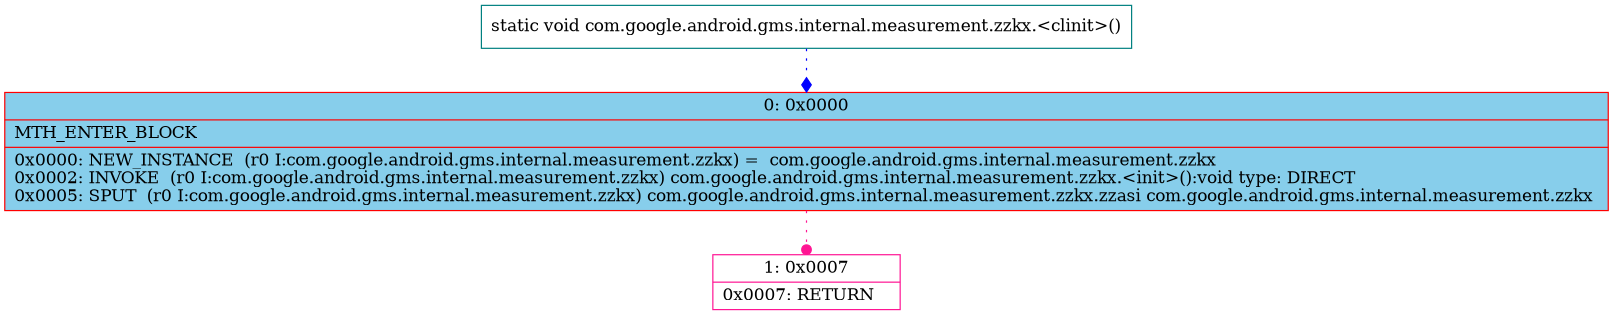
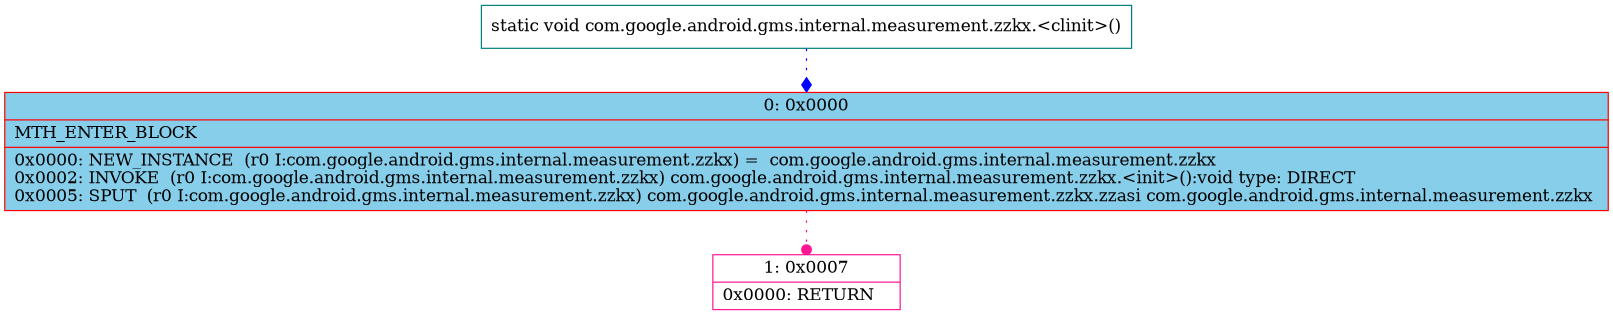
node "1: 0x0007": text "0x0007: RETURN" -> "0x0000: RETURN"
